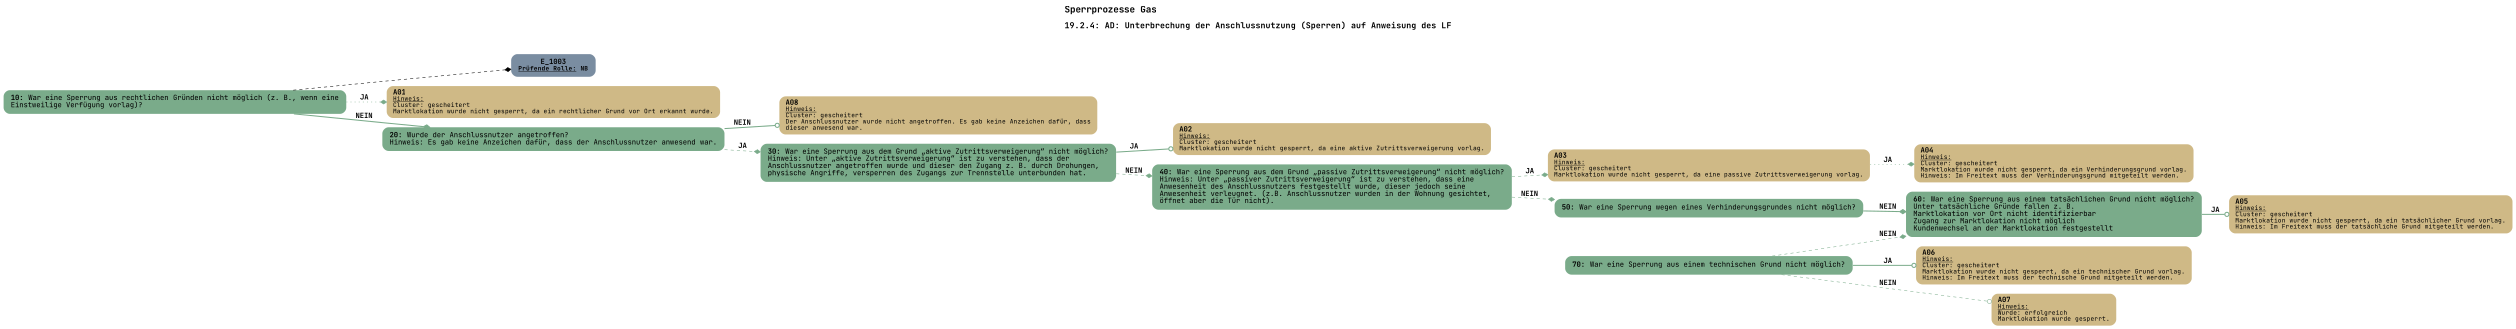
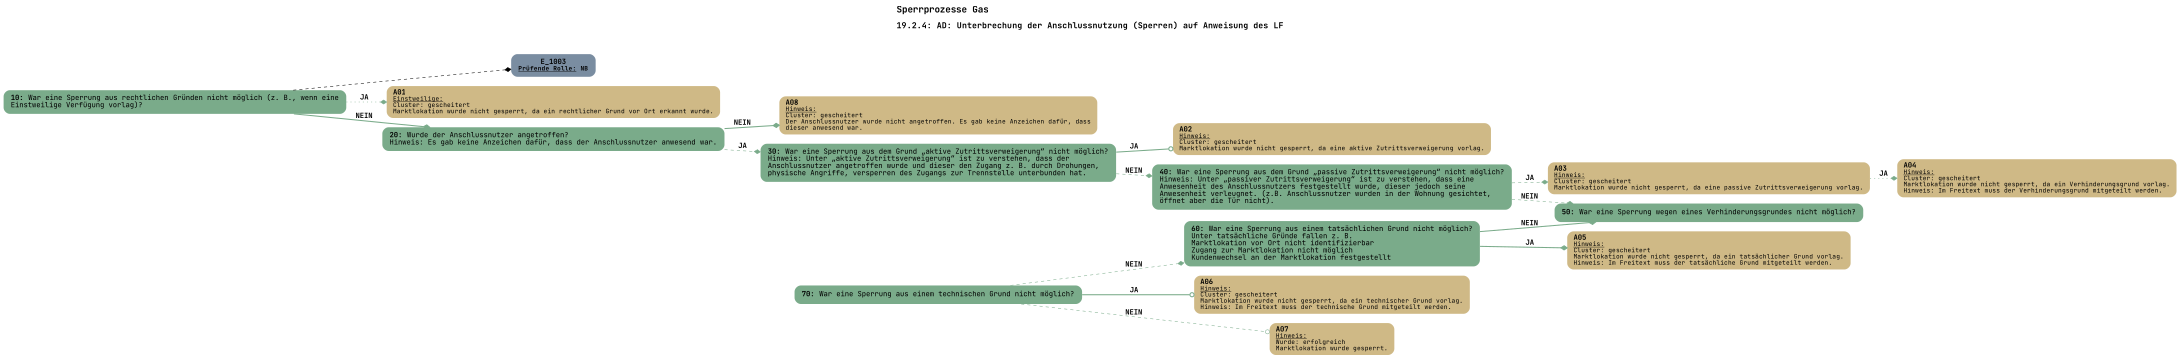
node "A01": text "Hinweis:" -> "Einstweilige:"
edge "20:" -> "A08": arrowhead odot -> diamond
edge "50:" -> "60:": reversed
edge "60:" -> "A05": arrowhead odot -> diamond
